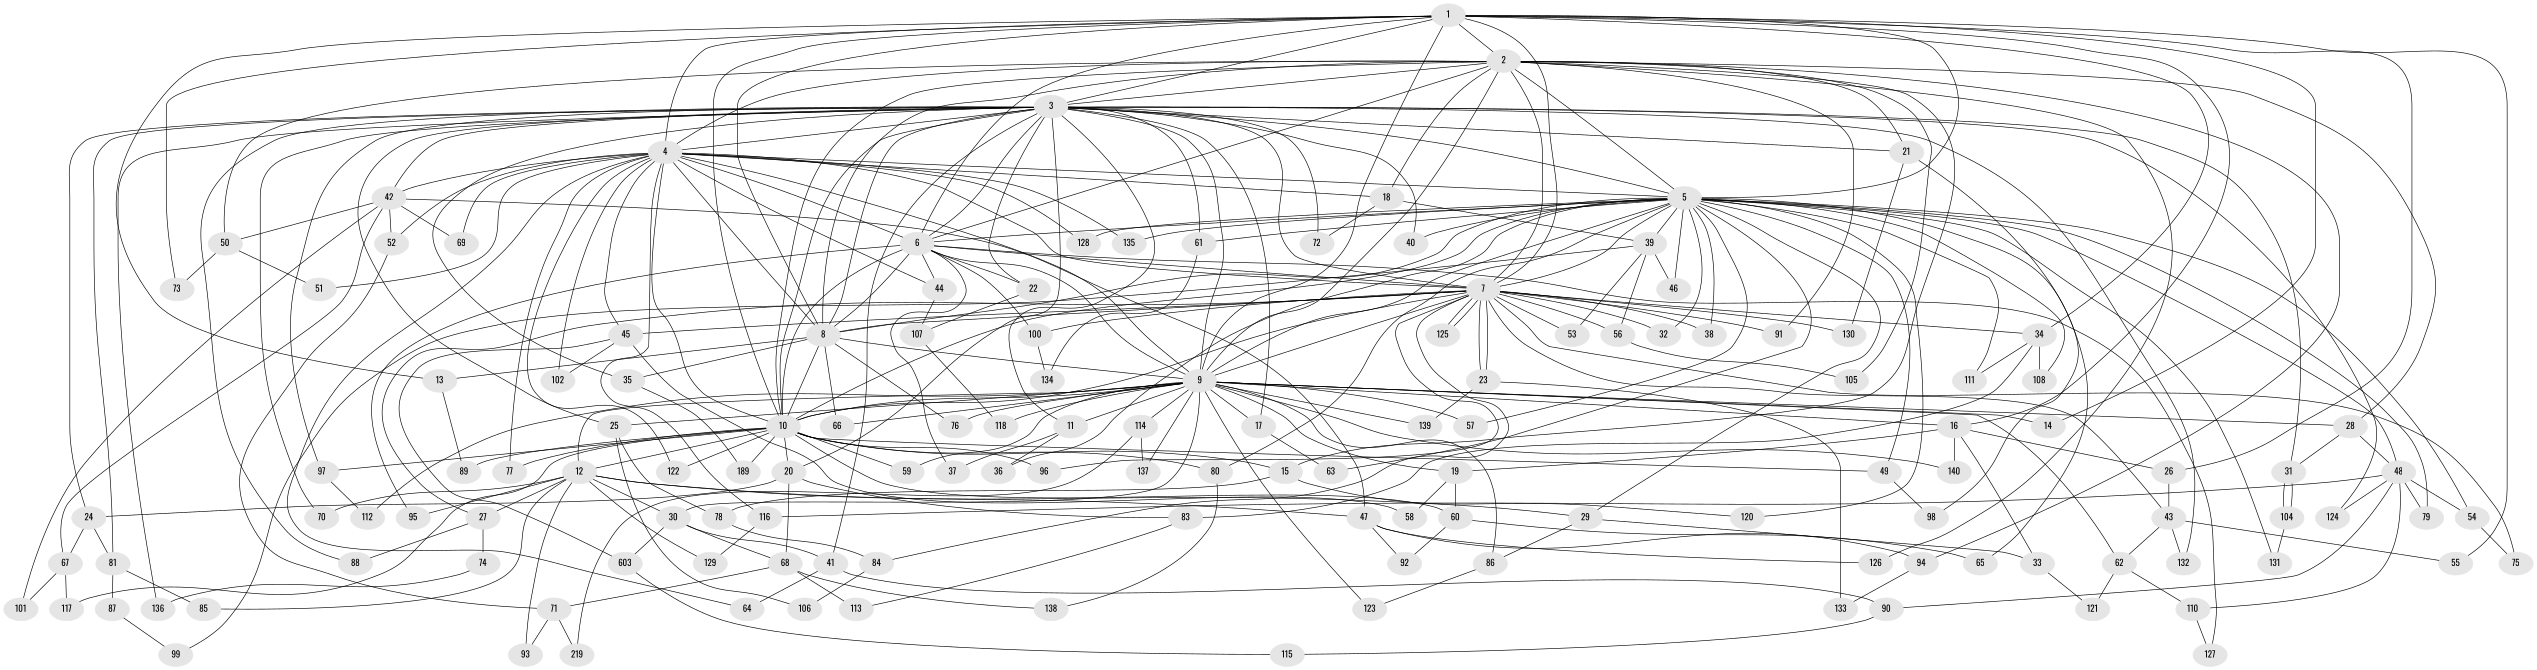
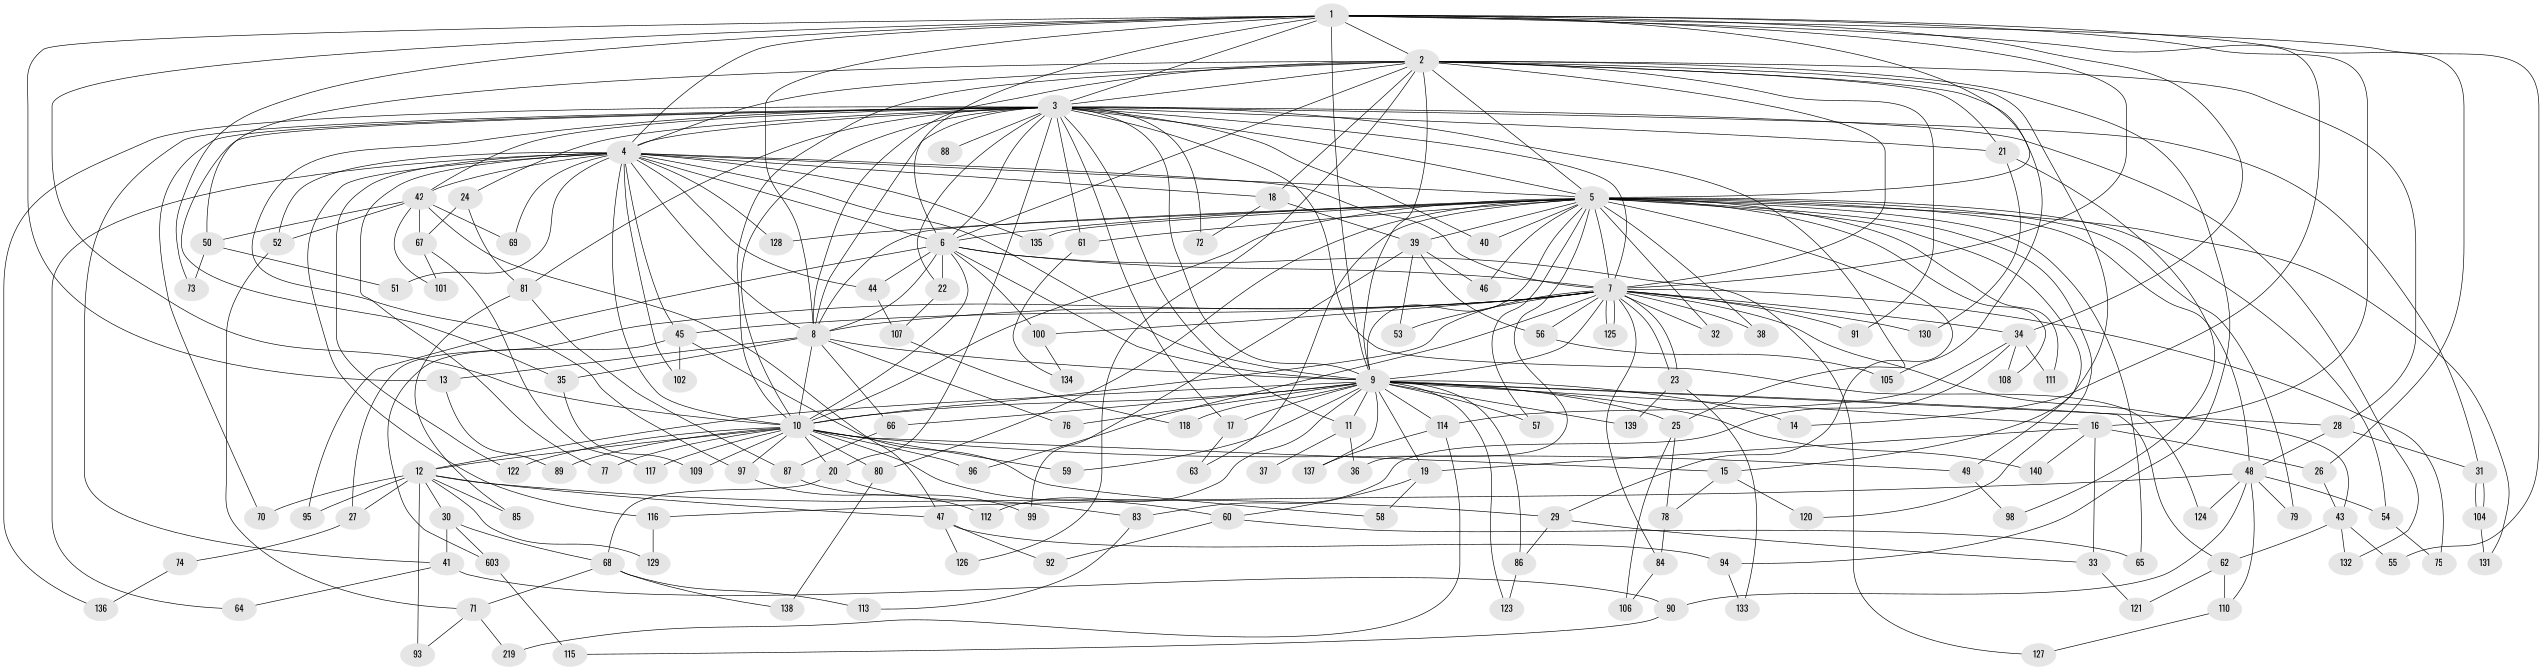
edge "6" -- "37": removed
edge "34" -- "114": added
edge "66" -- "87": added
node "189": label "189" -> "109"
edge "9" -- "30": removed
edge "20" -- "24": removed
edge "27" -- "88": removed
